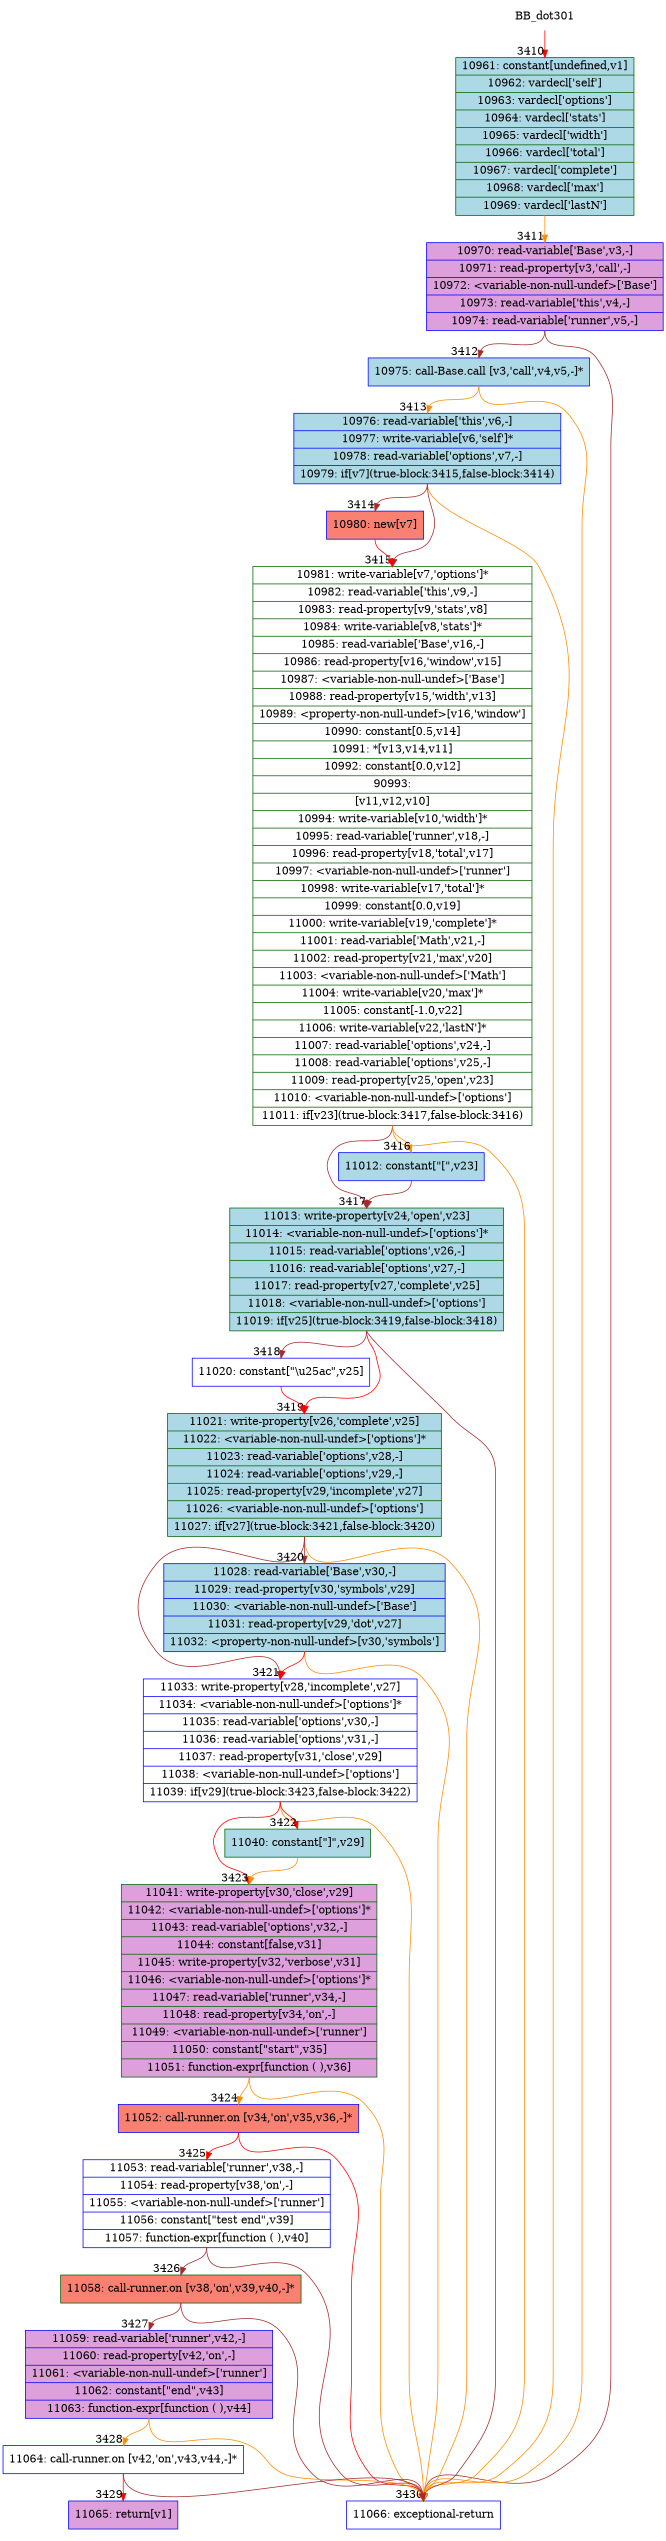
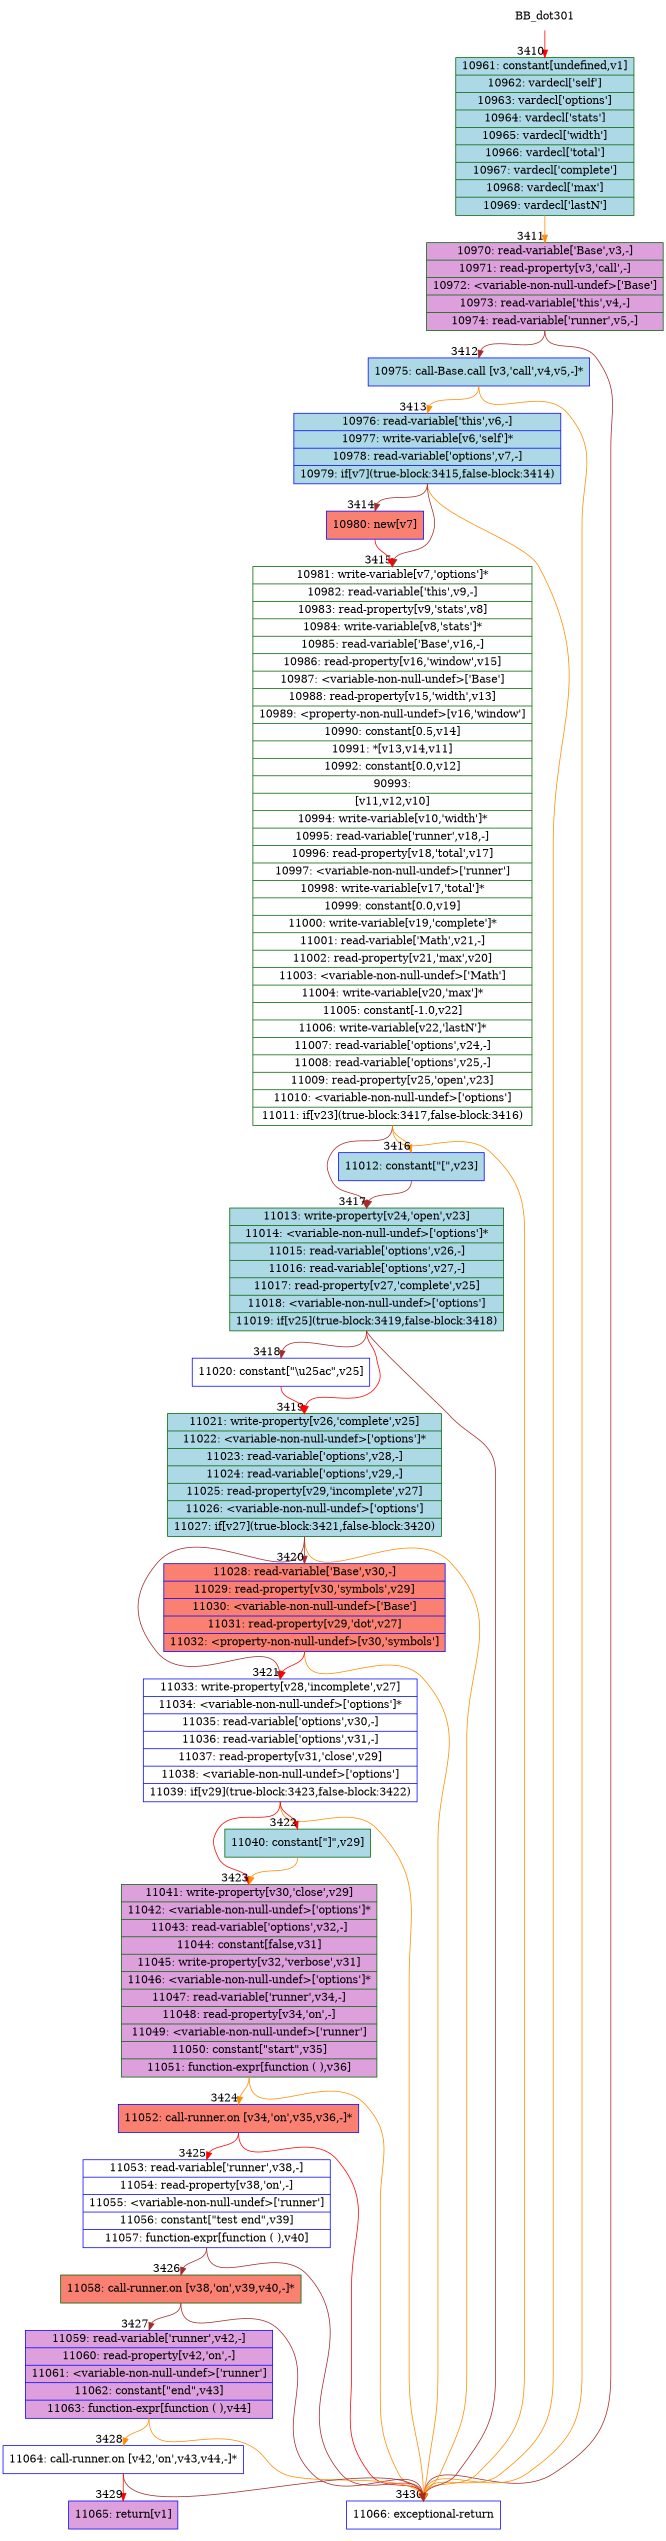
node "10970: read-variable['Base',v3,-]": color blue -> darkgreen
node "11028: read-variable['Base',v30,-]": fillcolor lightblue -> salmon
